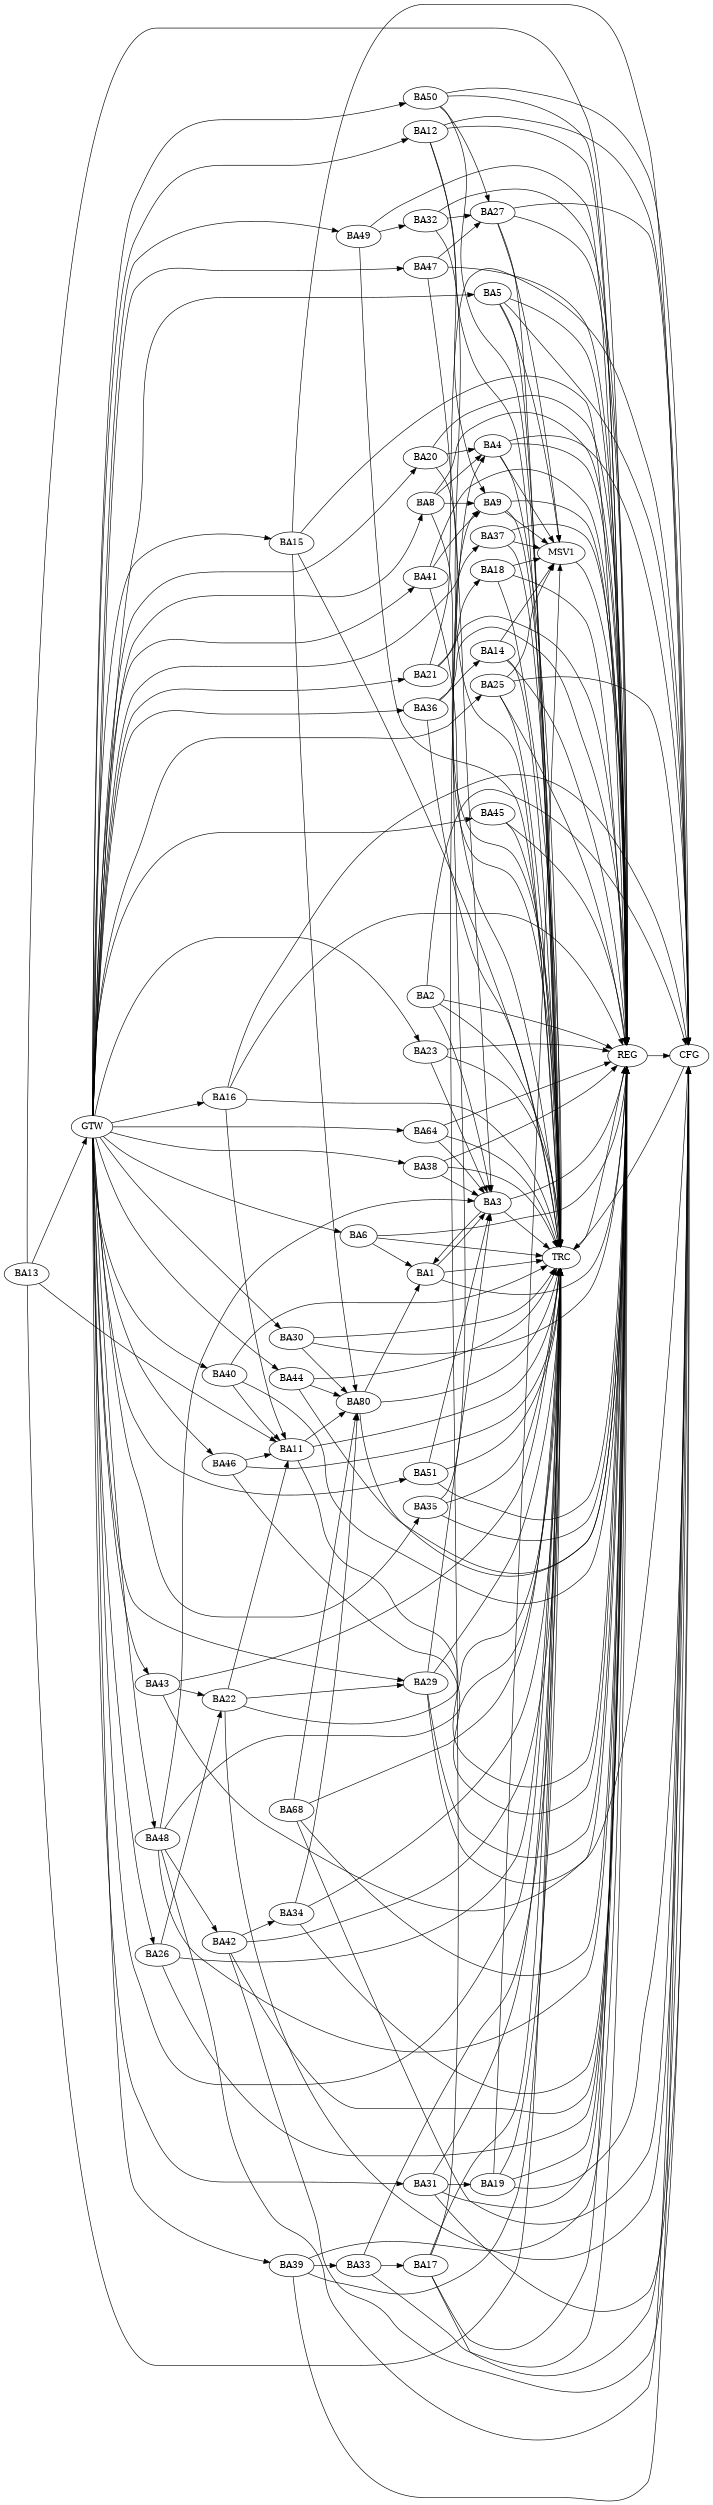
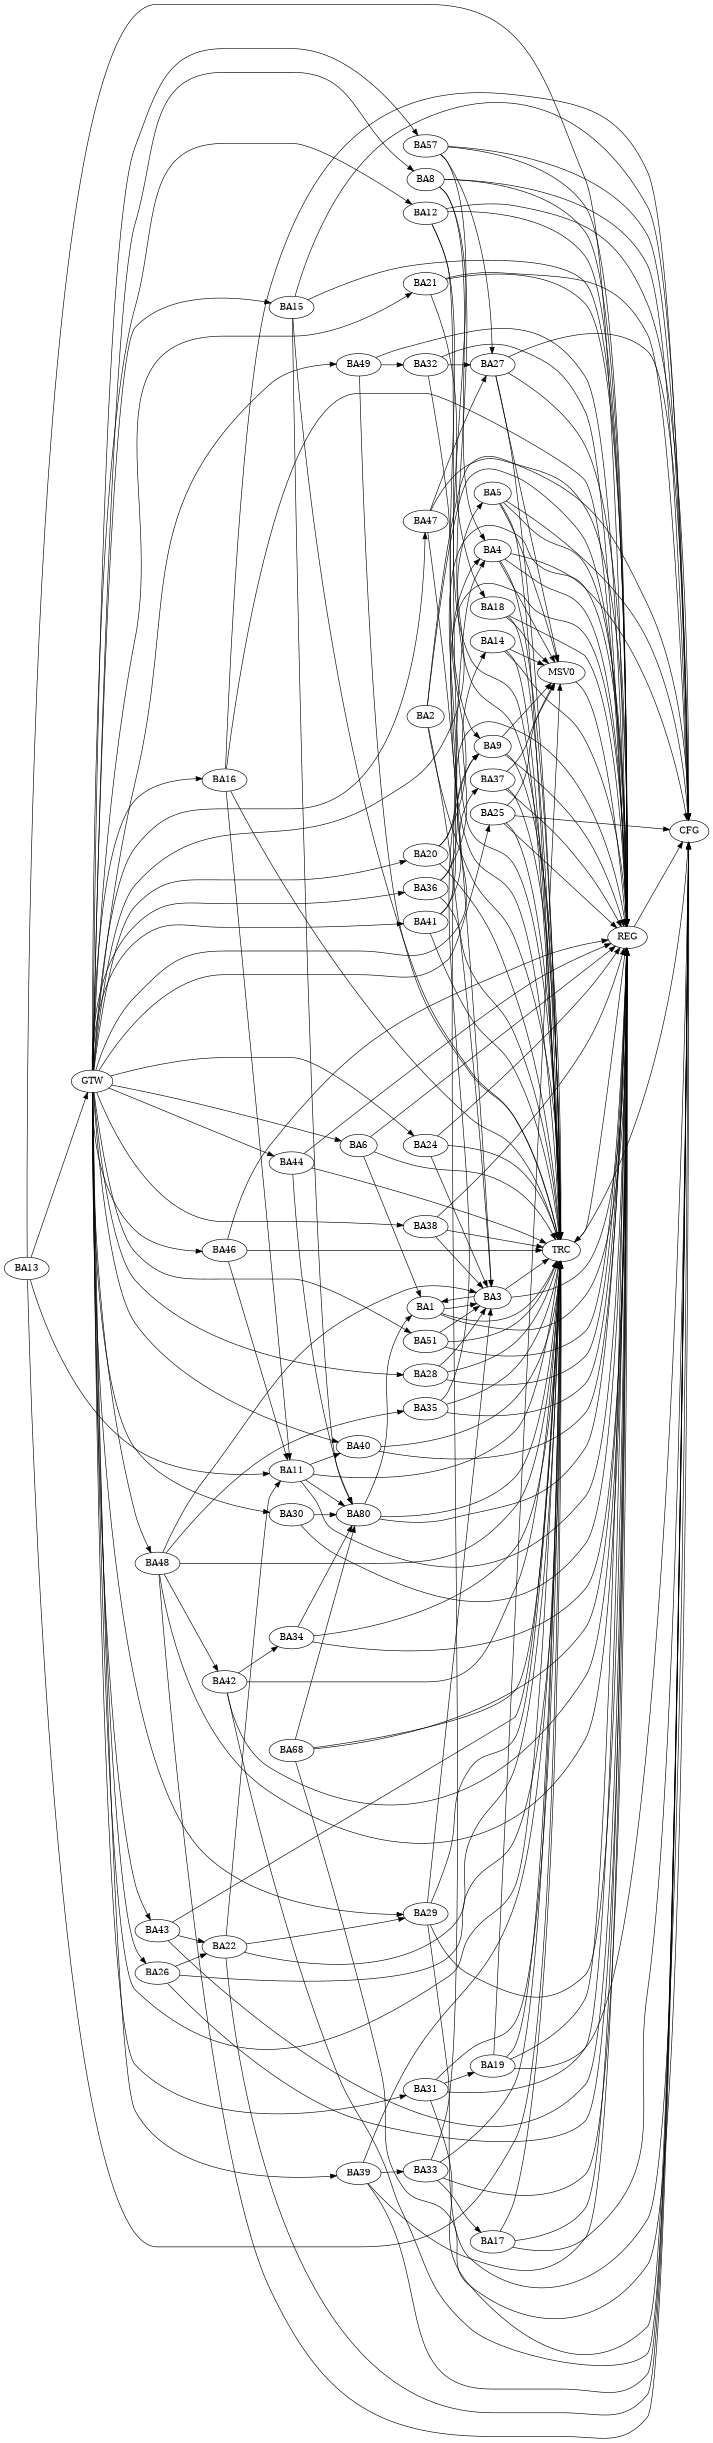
node "BA50": label "BA50" -> "BA57"
edge "BA8" -> "BA9": now "BA8" -> "CFG"
node "MSV1": label "MSV1" -> "MSV0"
node "BA45": removed
node "BA23": label "BA23" -> "BA28"
node "BA64": label "BA64" -> "BA24"
edge "BA30" -> "TRC": removed
edge "BA17" -> "BA4": now "BA33" -> "BA4"
edge "BA40" -> "BA11": reversed
edge "GTW" -> "BA35": now "BA48" -> "BA35"
